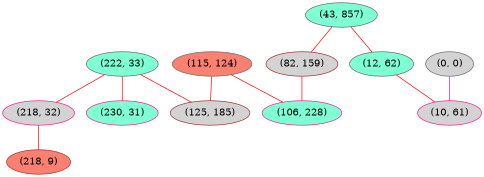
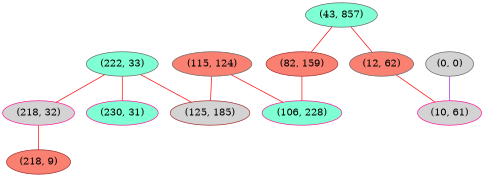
node "(82, 159)": fillcolor lightgrey -> salmon
node "(12, 62)": fillcolor aquamarine -> salmon
